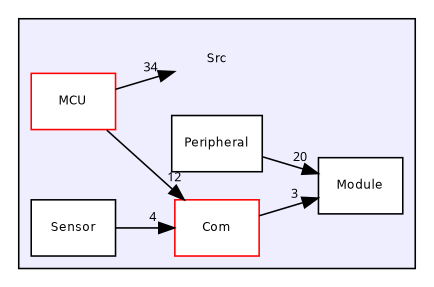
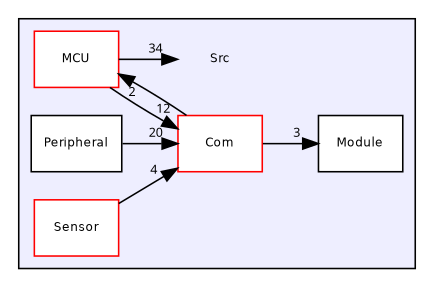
edge "Com" -> "MCU": added
edge "Peripheral" -> "Module": now "Peripheral" -> "Com"
node "Sensor": color black -> red
